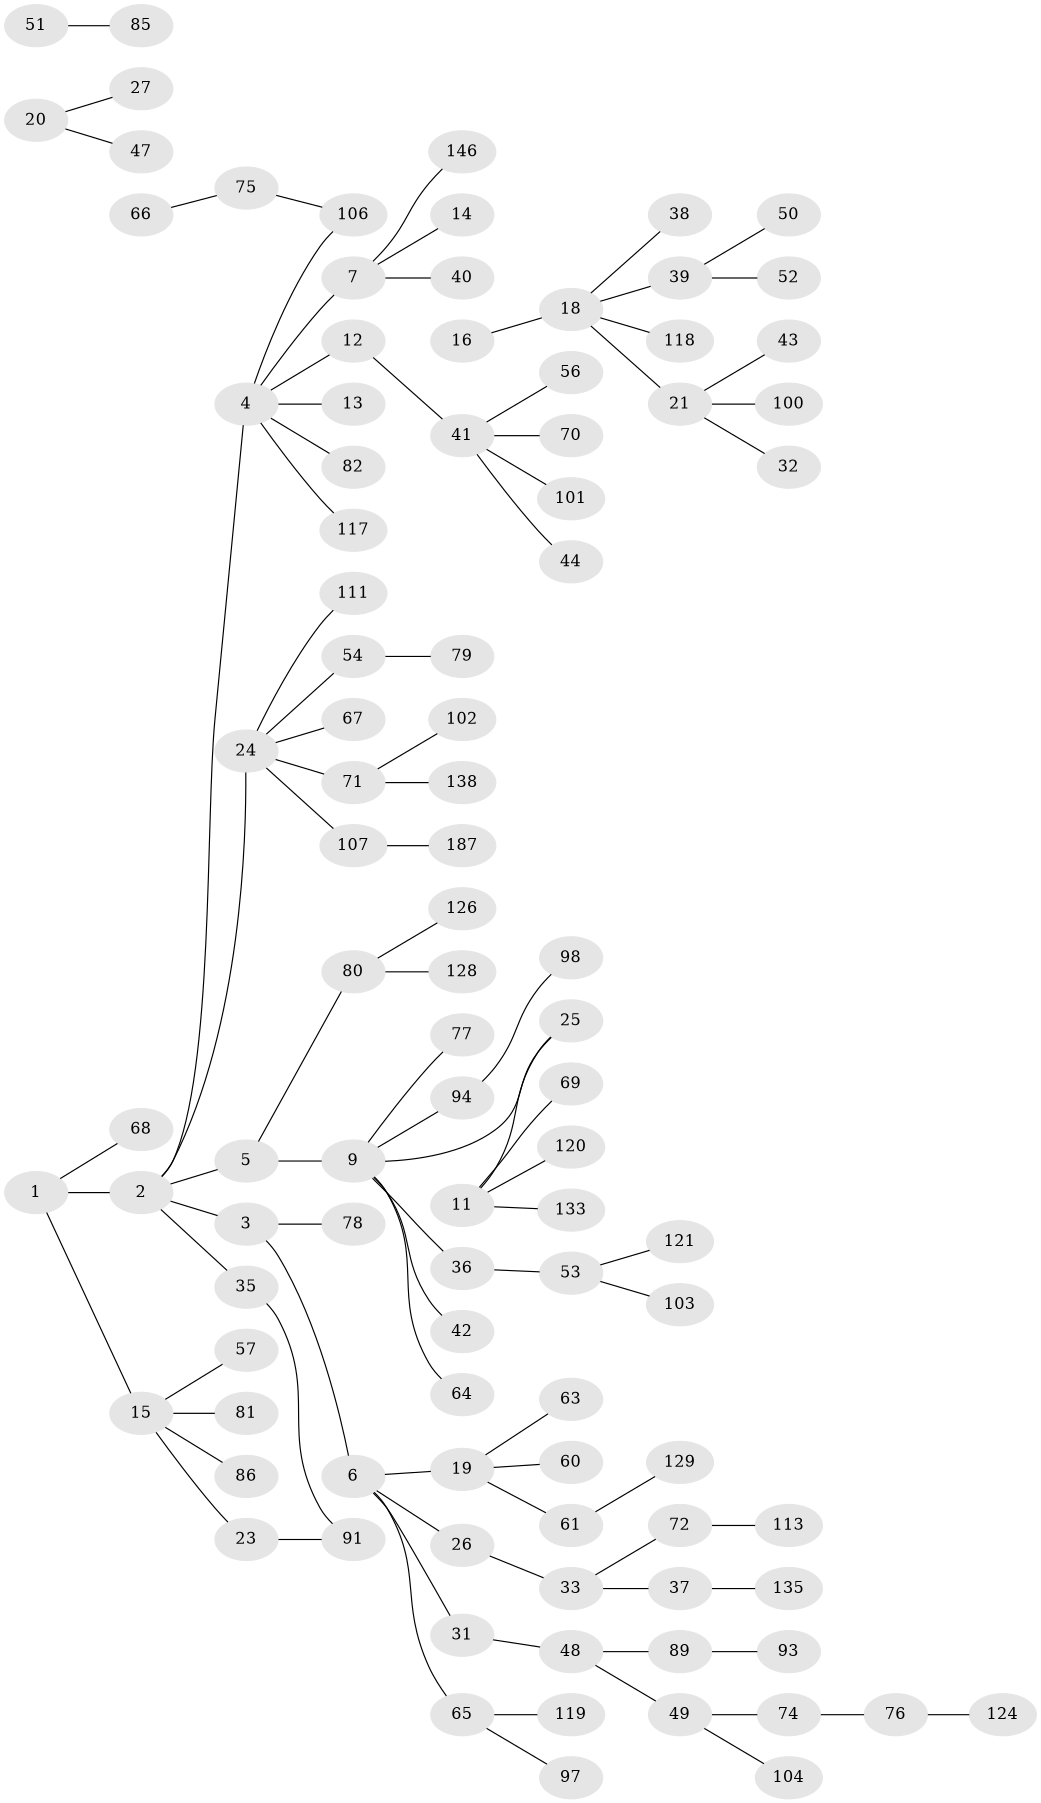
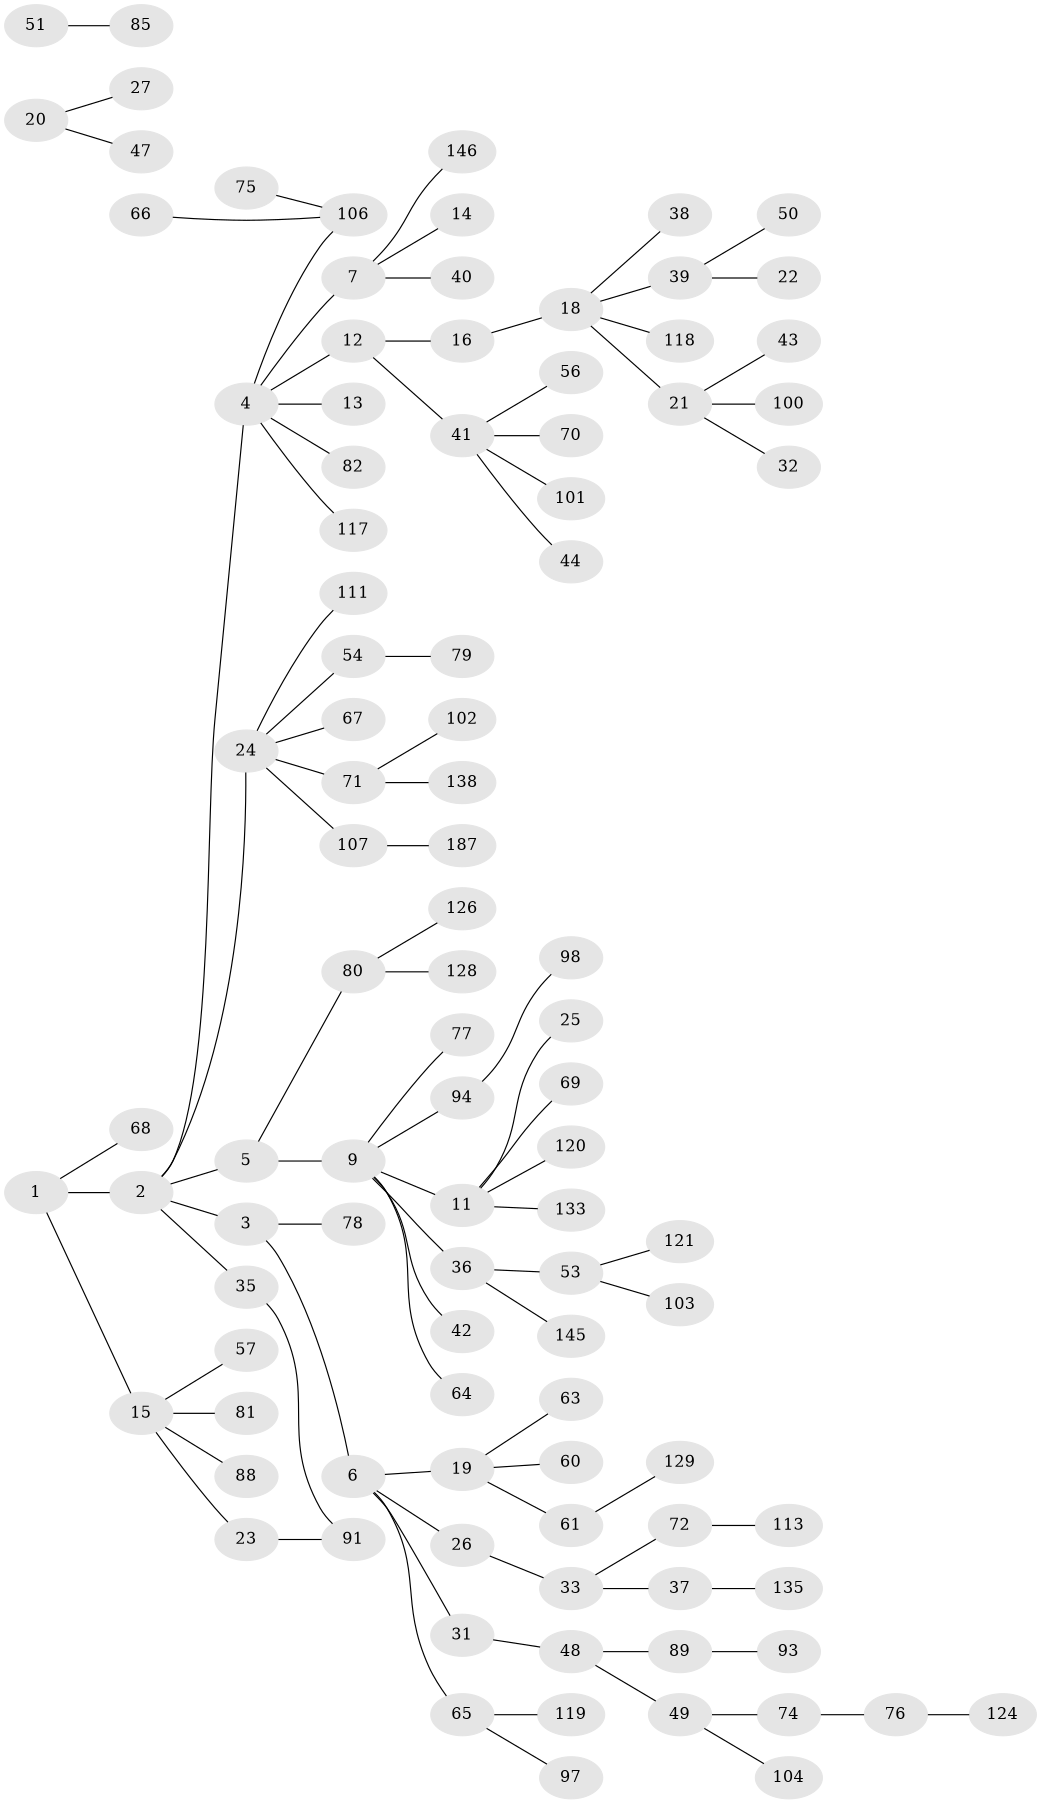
edge "75" -- "66": now "106" -- "66"
node "52": label "52" -> "22"
edge "12" -- "16": added
edge "25" -- "9": now "11" -- "9"
node "145": added
node "86": label "86" -> "88"
